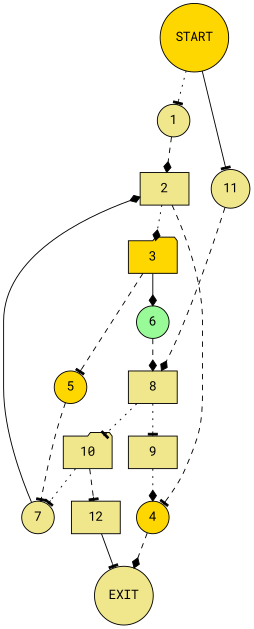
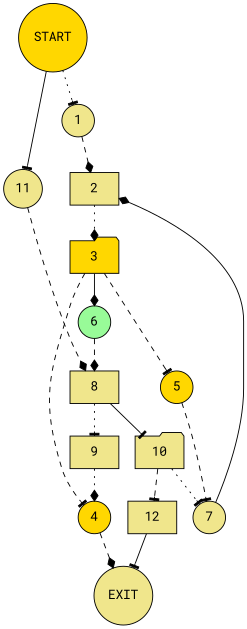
edge "2" -> "4": now "3" -> "4"
edge "8" -> "10": style dotted -> solid
